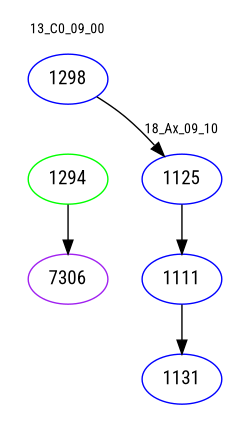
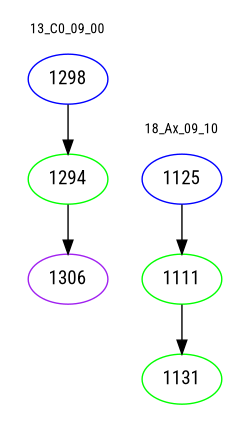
edge "1298" -> "1125": now "1298" -> "1294"
node "7306": label "7306" -> "1306"
node "1111": color blue -> green
node "1131": color blue -> green
